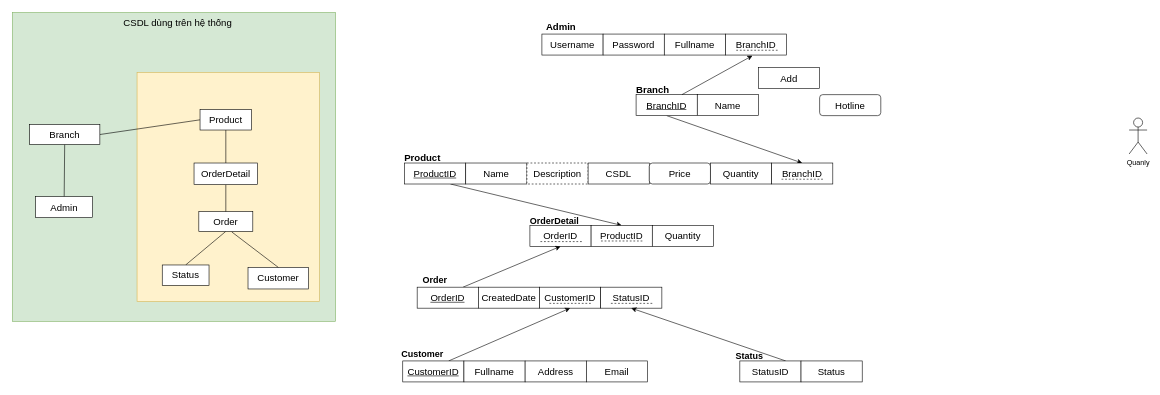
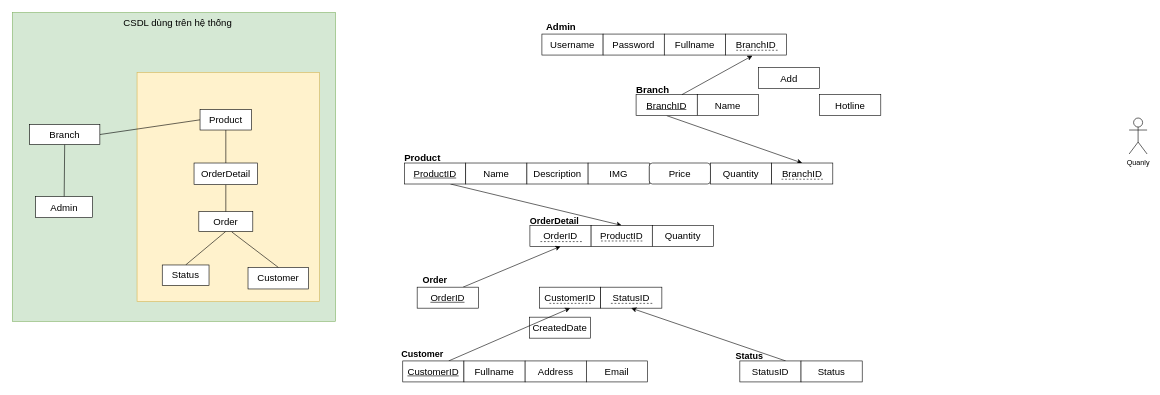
node "Hotline": shape rounded rectangle -> rectangle
node "Description": style dashed -> solid
node "CSDL": label "CSDL" -> "IMG"
node "CreatedDate": moved (509, 298) -> (560, 328)
